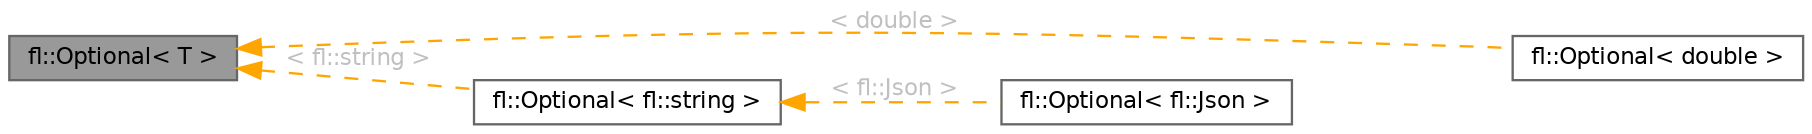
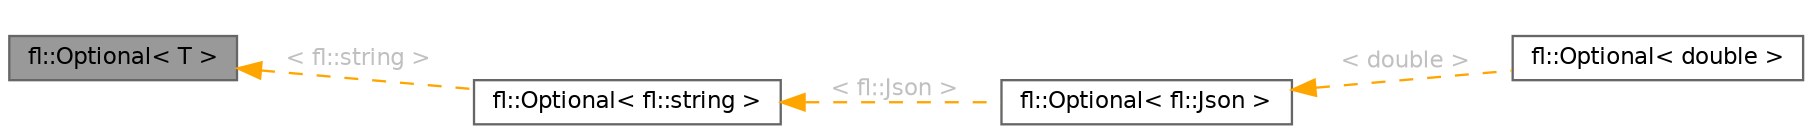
edge "fl::Optional< double >" -> "fl::Optional< T >": now "fl::Optional< double >" -> "fl::Optional< fl::Json >"
